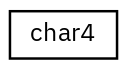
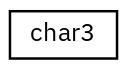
node "char4": label "char4" -> "char3"
